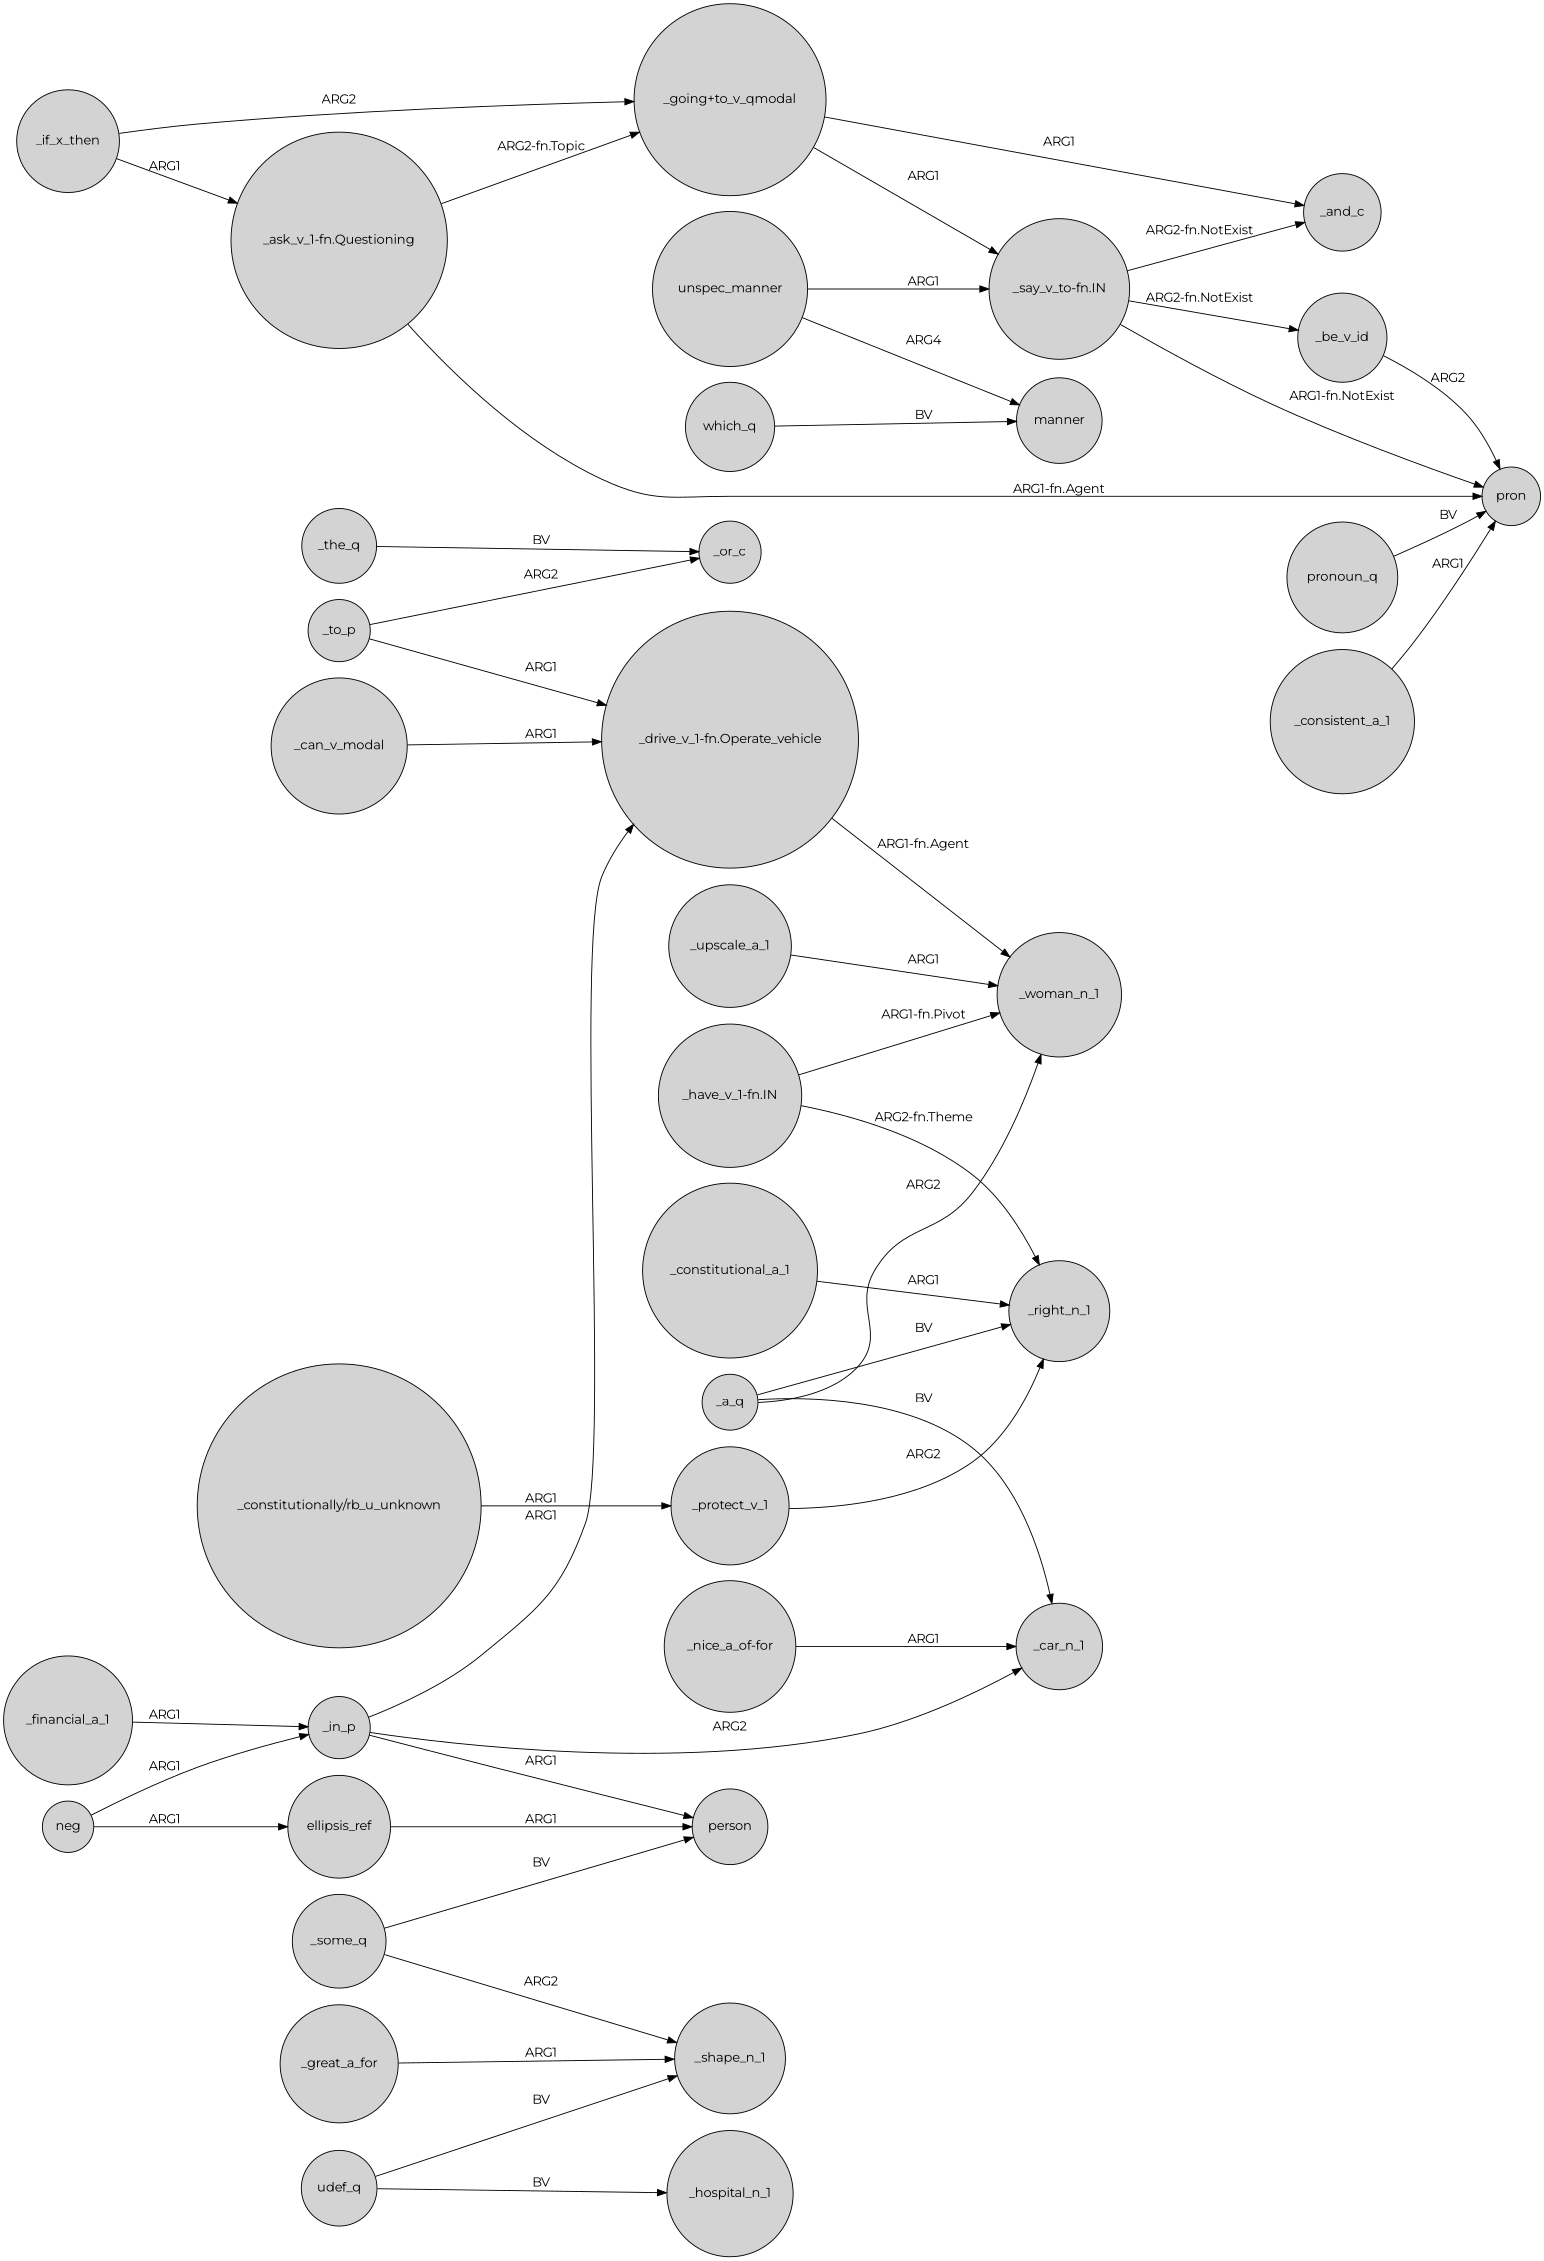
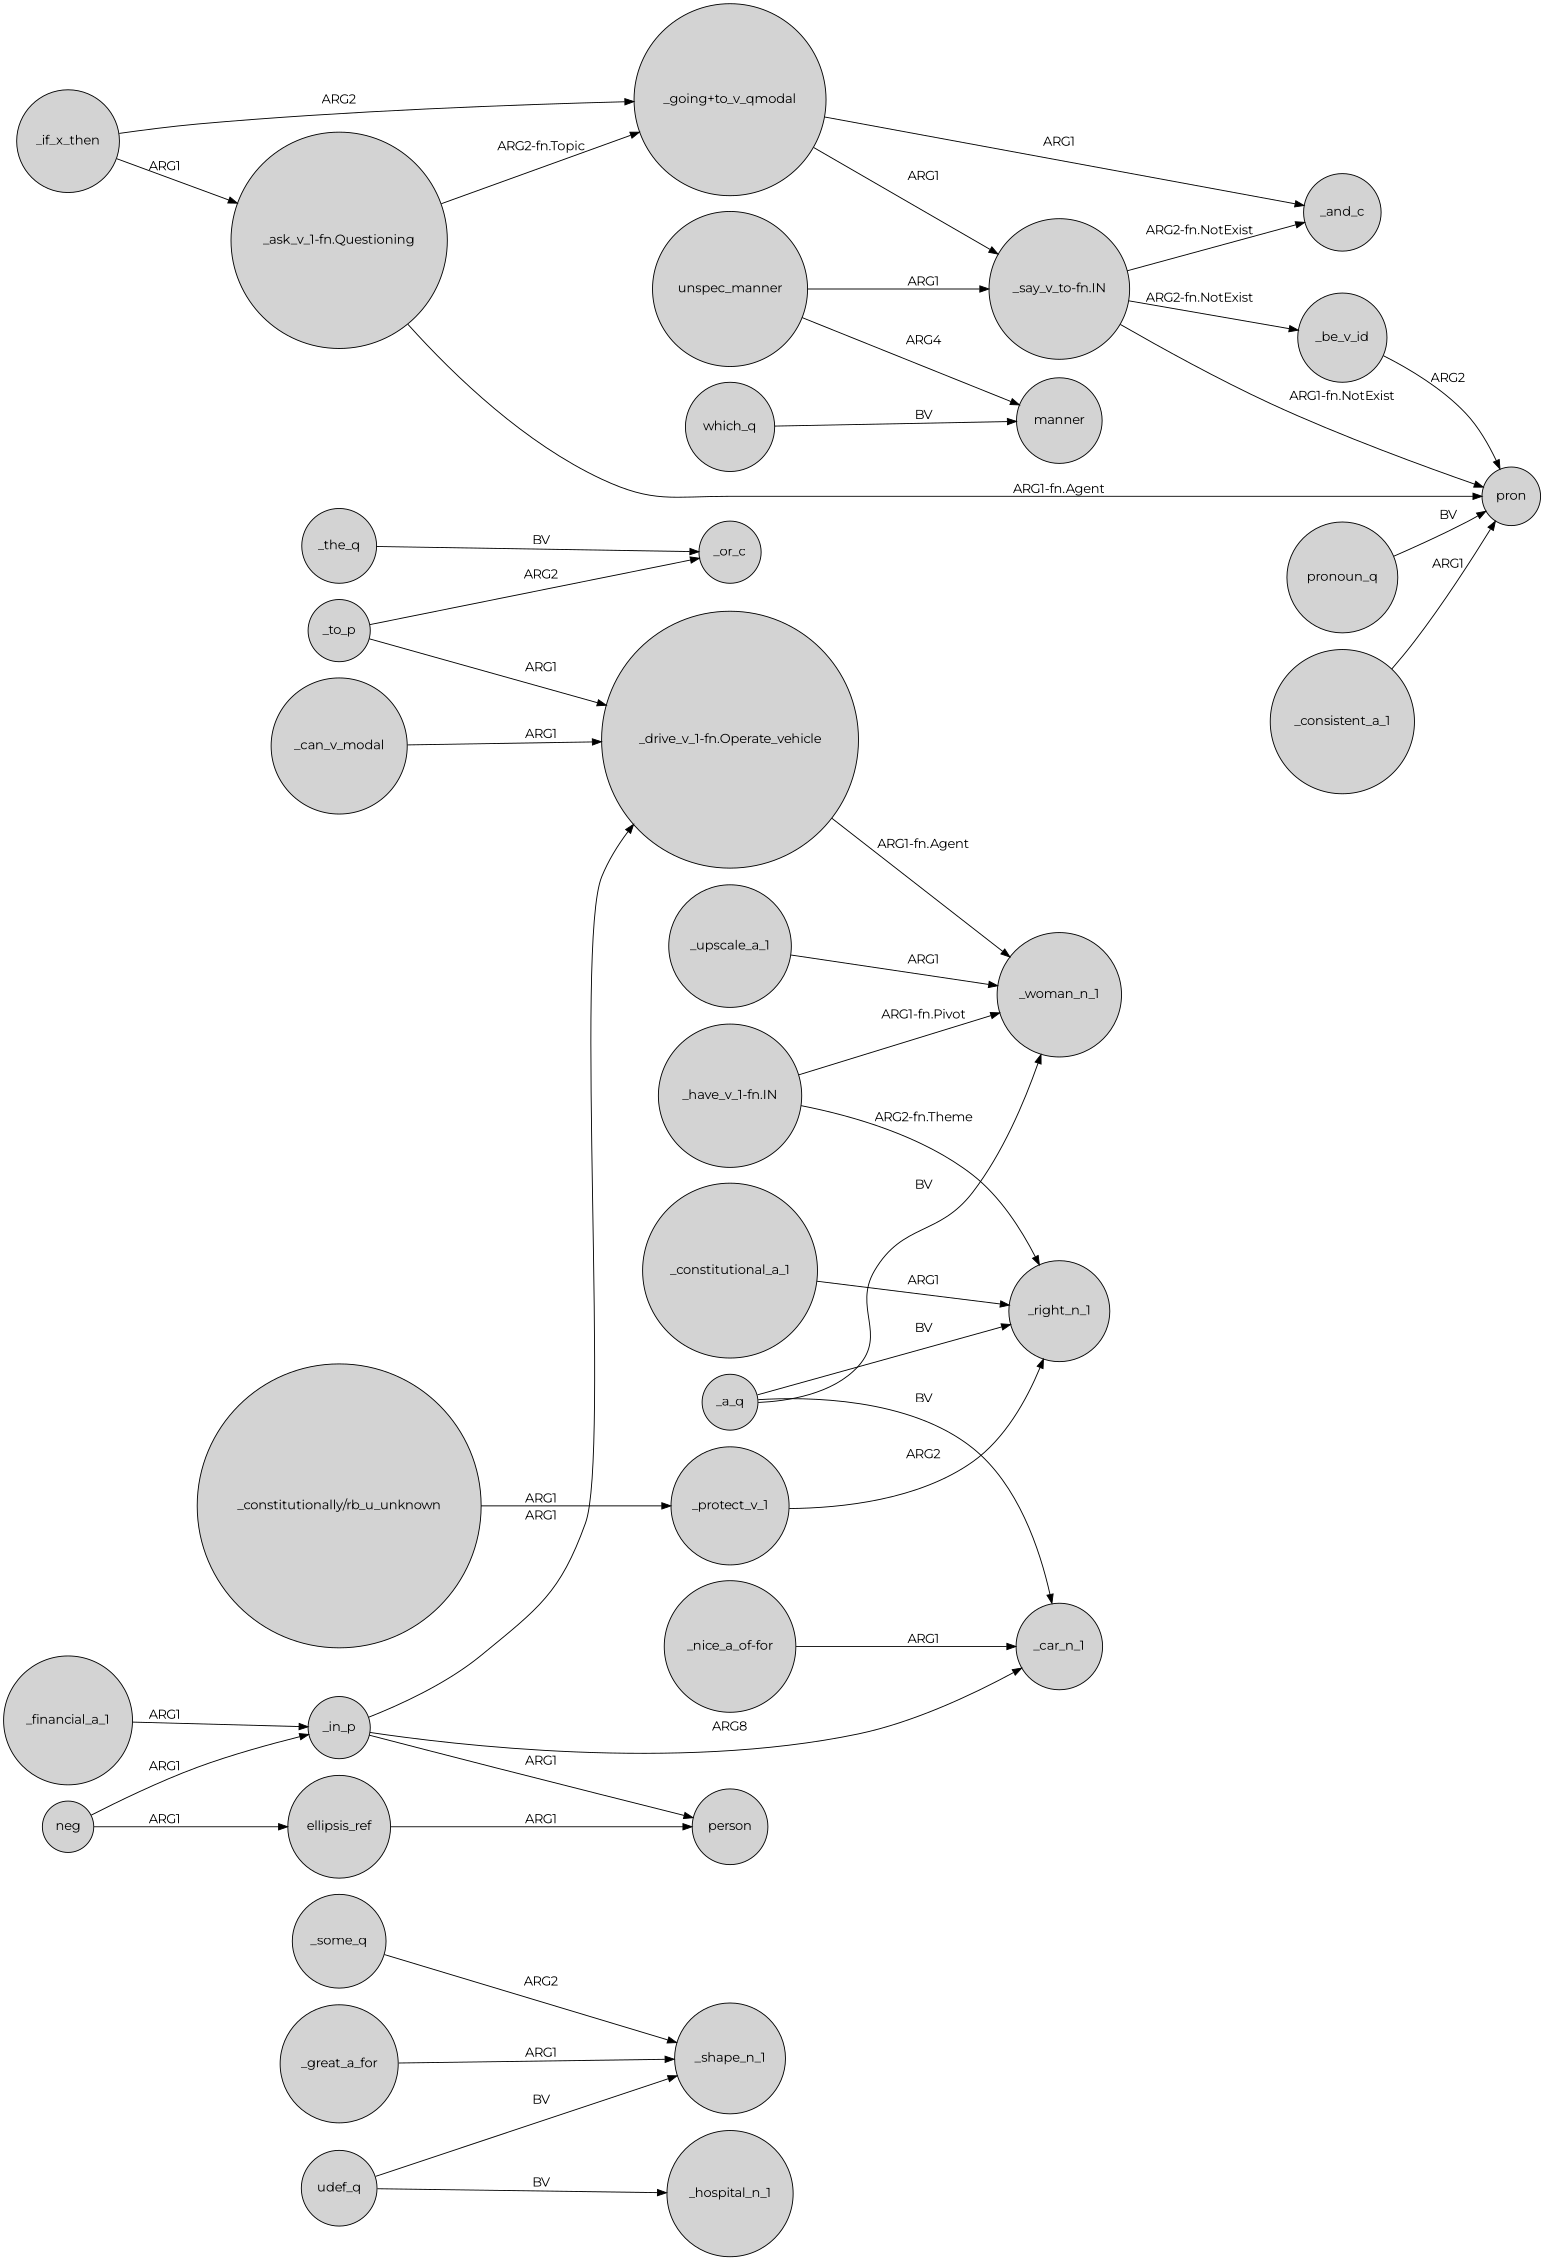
edge "_a_q" -> "_woman_n_1": label "ARG2" -> "BV"
edge "_in_p" -> "_car_n_1": label "ARG2" -> "ARG8"
edge "_some_q" -> "person": removed, label "BV"
